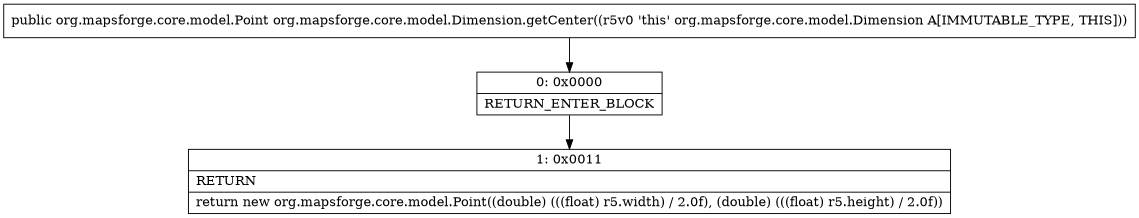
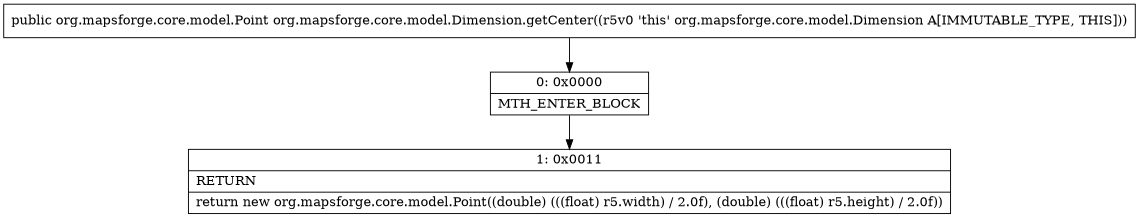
node "0: 0x0000": text "RETURN_ENTER_BLOCK" -> "MTH_ENTER_BLOCK"
